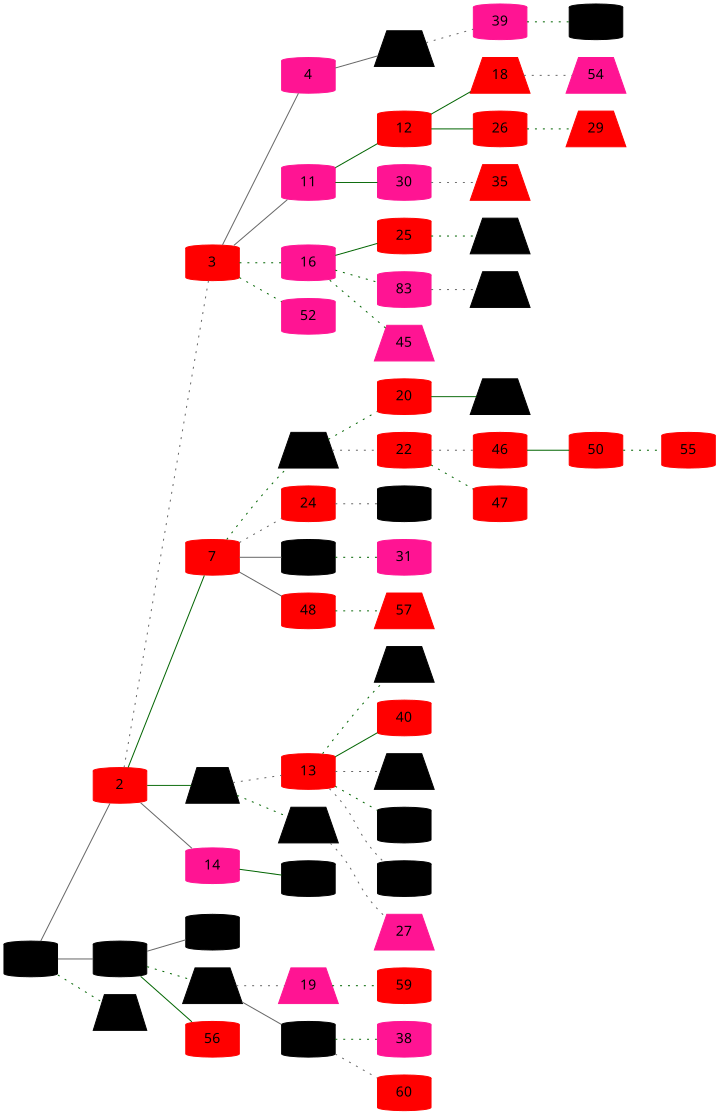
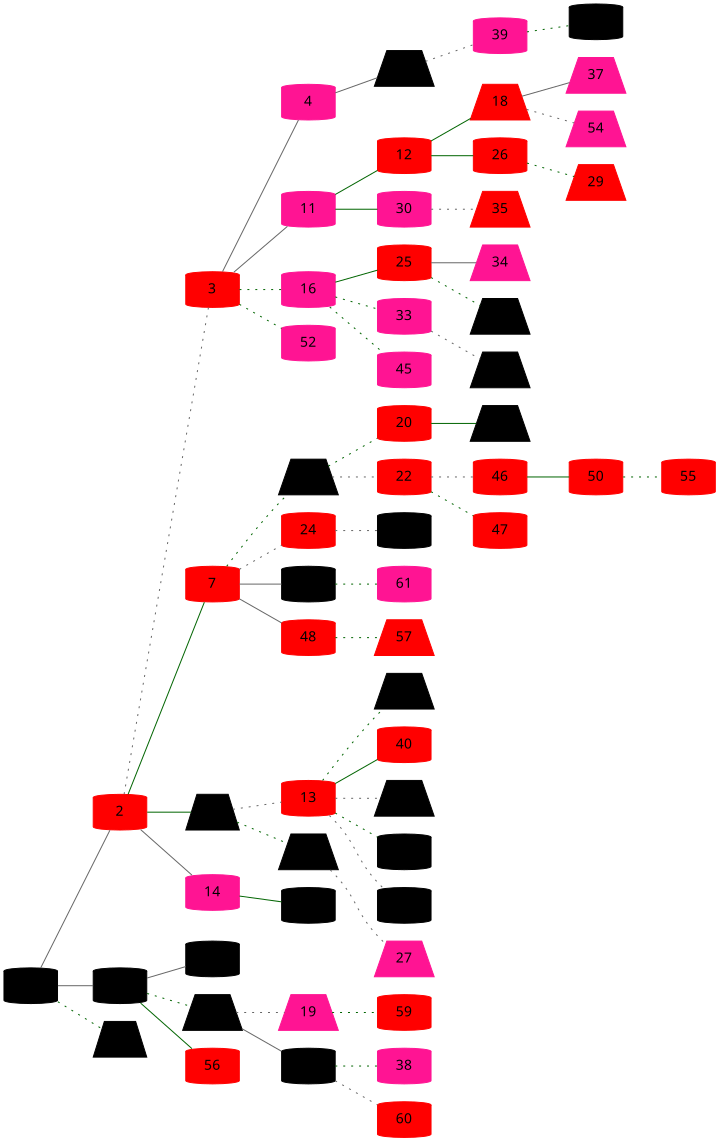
node "37": added
node "34": added
node "83": label "83" -> "33"
node "45": shape trapezium -> cylinder
node "31": label "31" -> "61"
